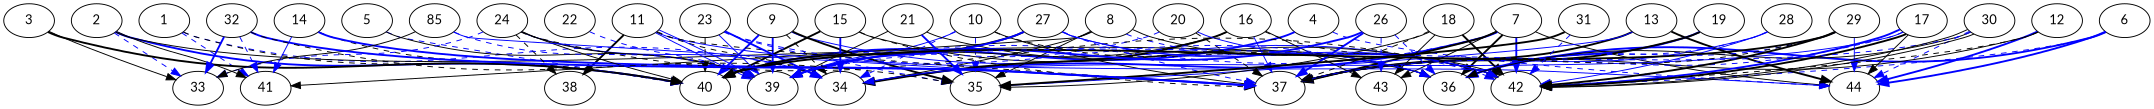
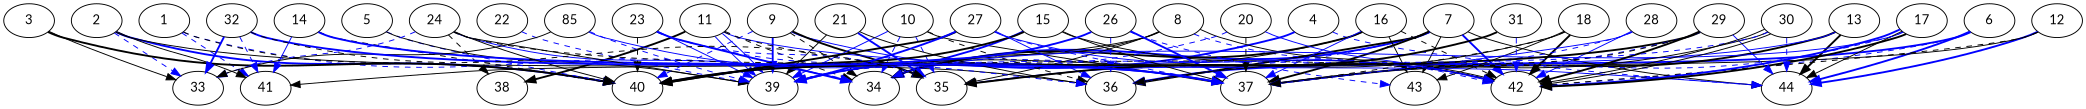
node "19": removed
edge "9" -> "40": style bold -> dashed
edge "15" -> "37": style dashed -> solid
